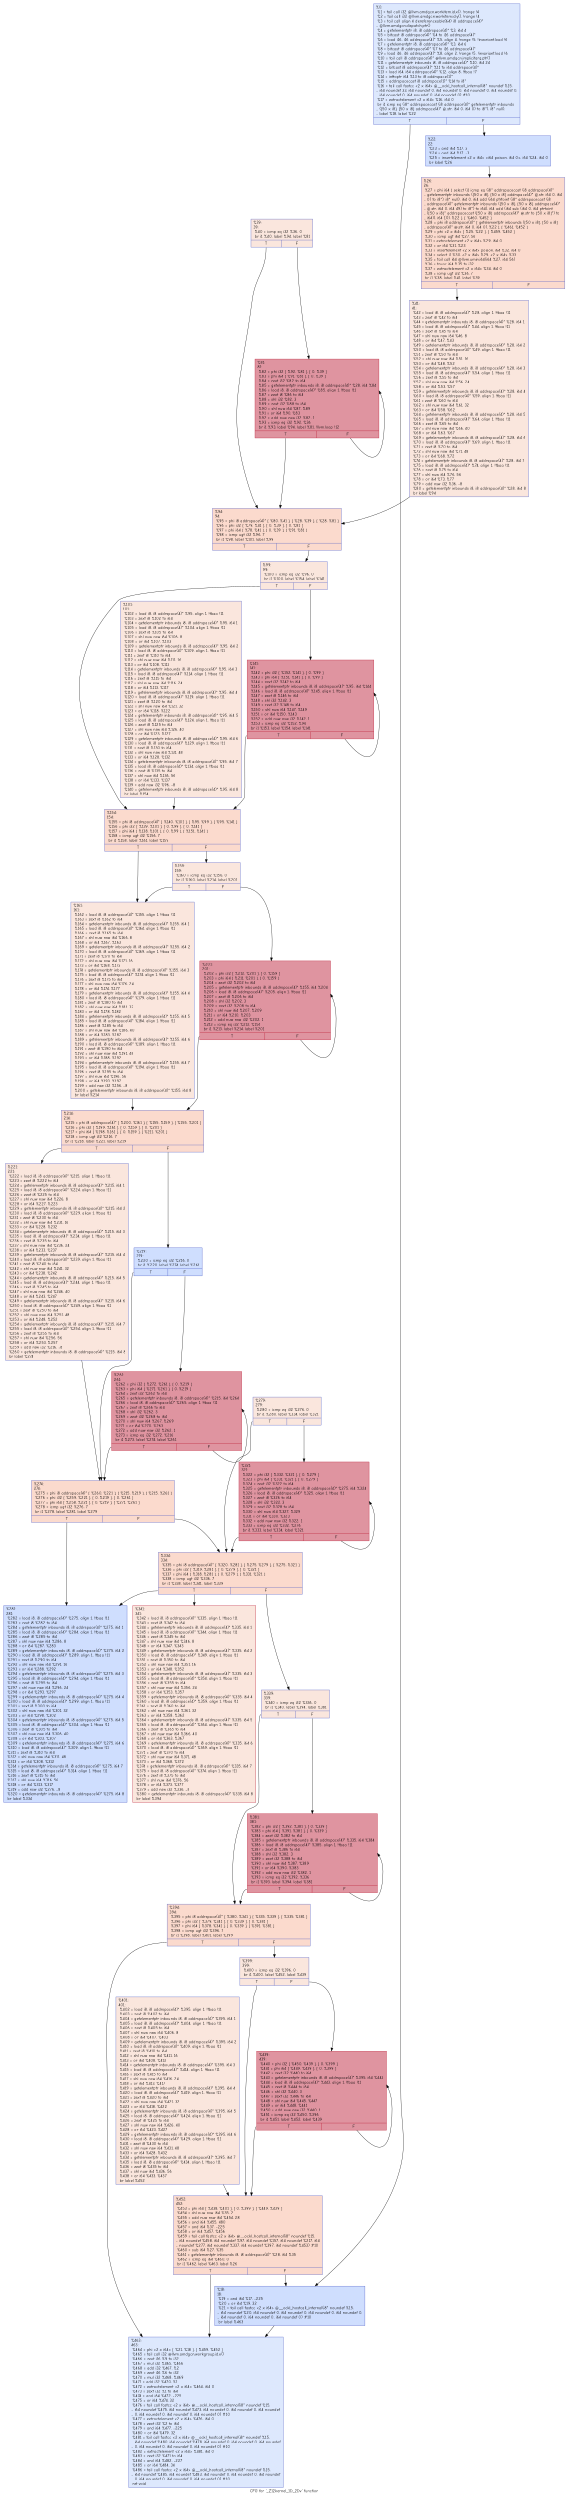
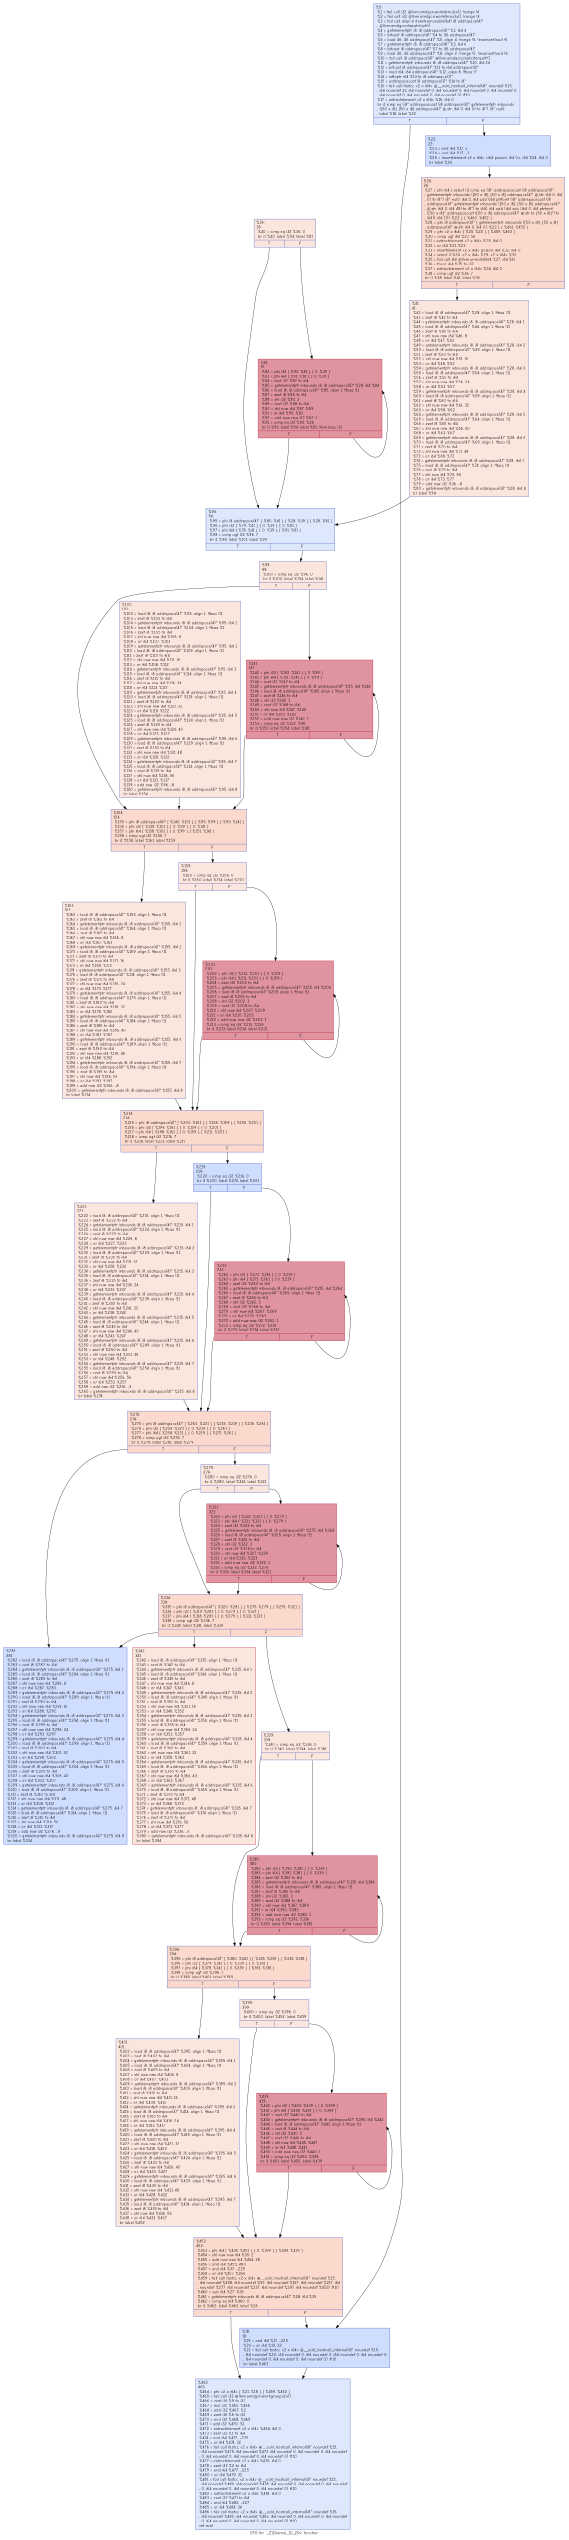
node "%41:": text "%76 = zext i8 %75 to i64" -> "%76 = mul i8 %75 to i64"
node "%94:": fillcolor #f7ac8e70 -> #b2ccfb70
edge "%159:" -> "%161:": now "%159:" -> "%214:"
node "%161:": text "%178 = or i64 %174, %177" -> "%178 = or i64 %173, %177"
edge "%274:" -> "%334:": now "%274:" -> "%279:"
edge "%394:" -> "%463:": now "%394:" -> "%401:"
